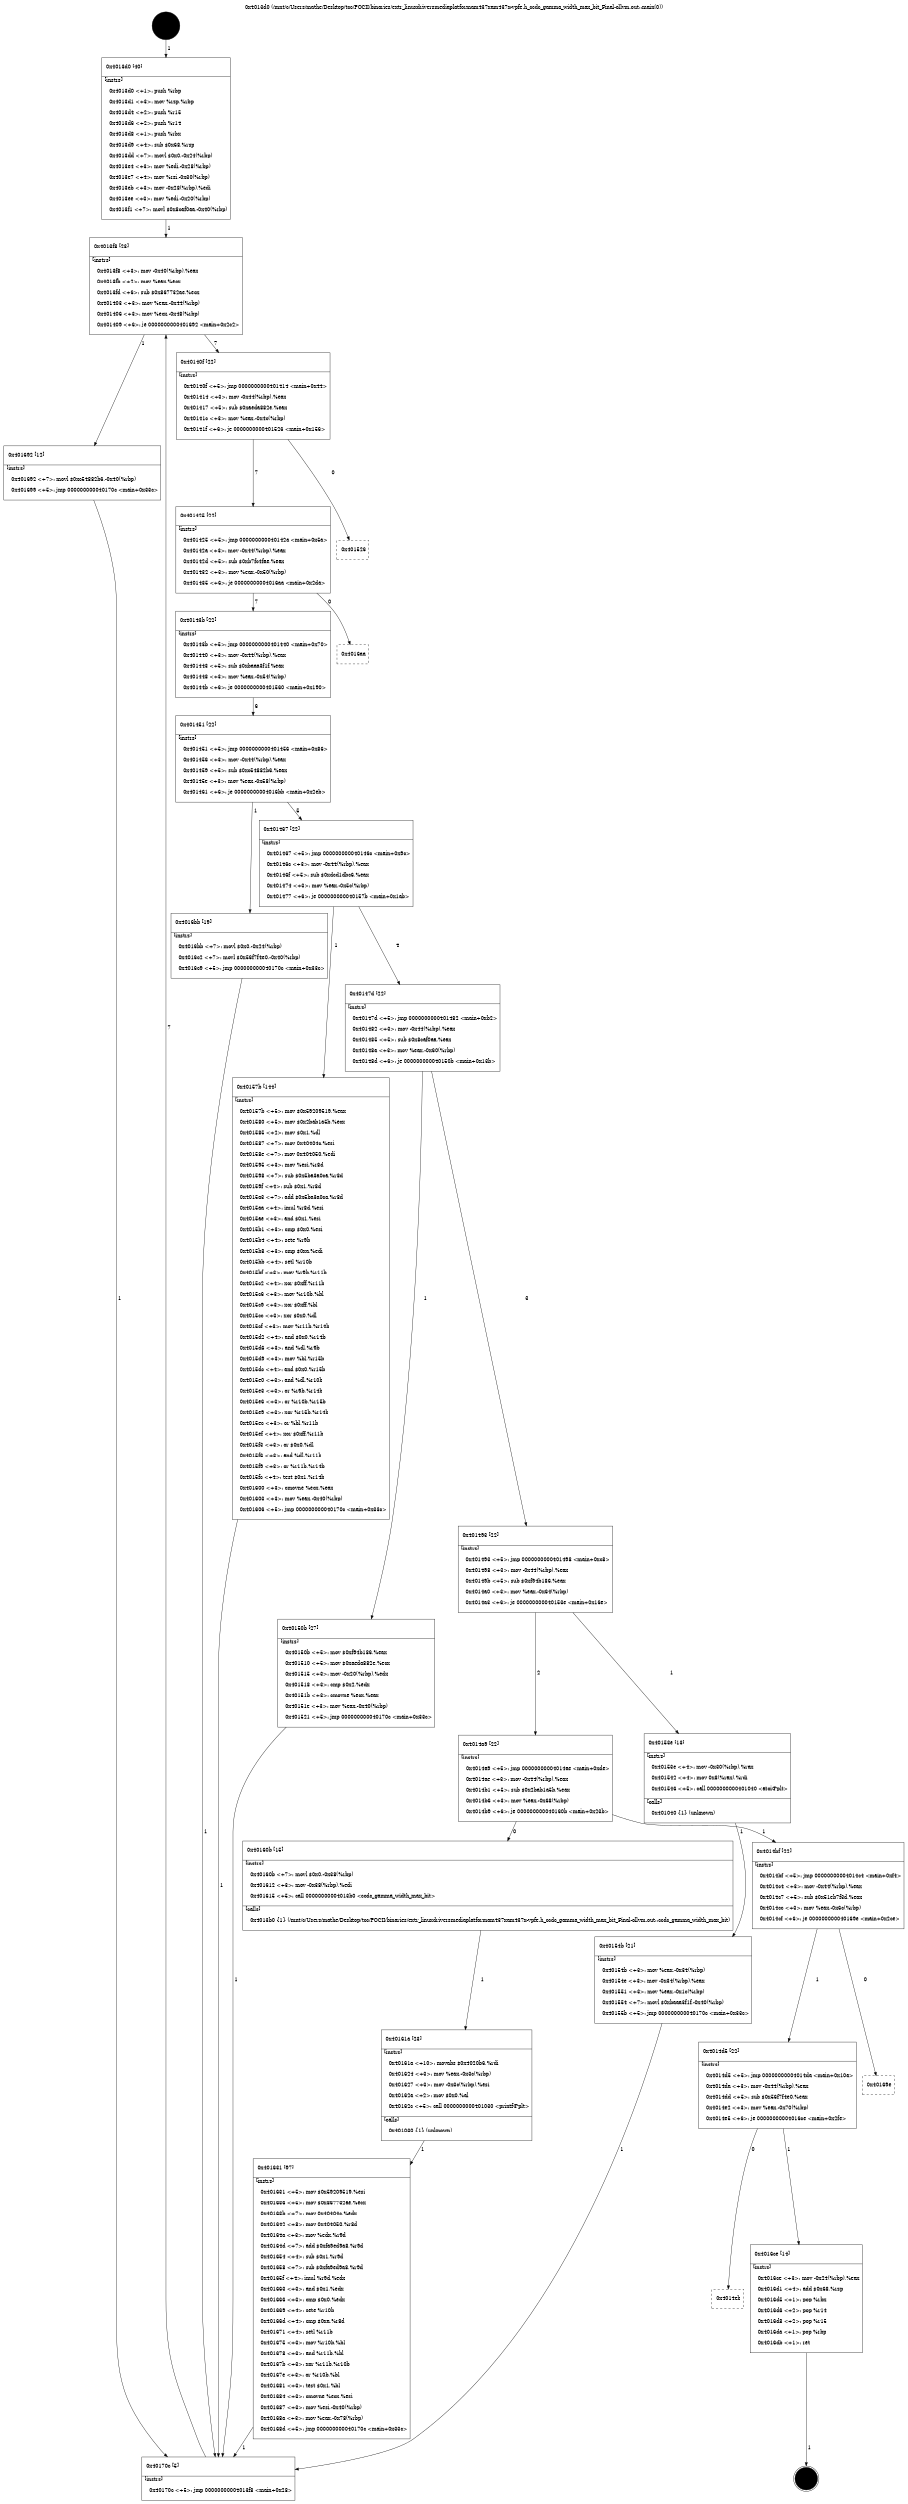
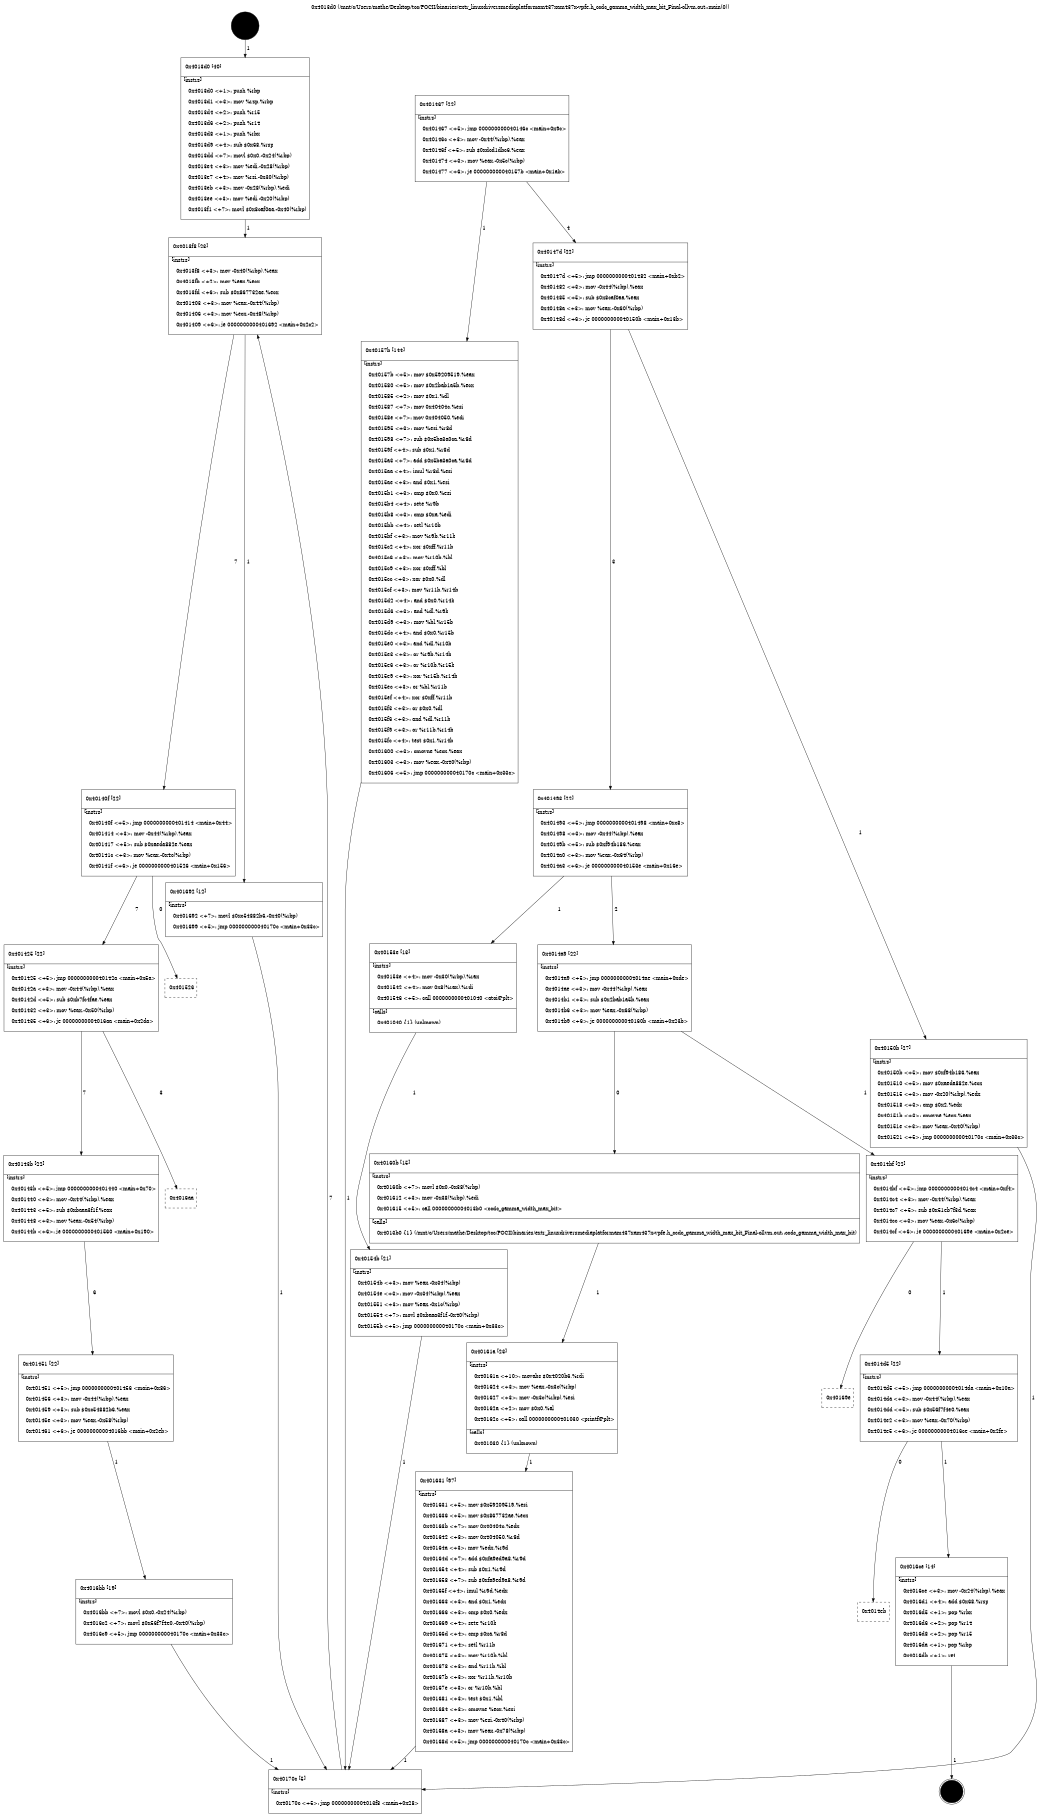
edge "0x401425 [22]" -> "0x4016aa": label " 0" -> " 3"
edge "0x401451 [22]" -> "0x401467 [22]": removed, label "5"
